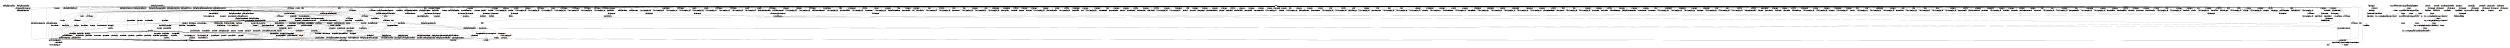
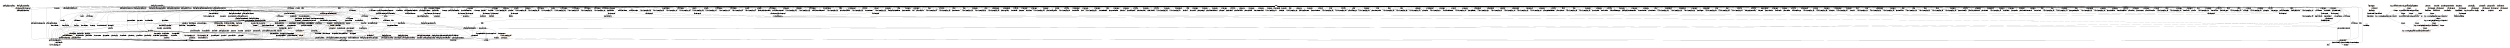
edge "4748b70d:16e0e859382:-7f21" -> "4748b70d:16e0e859382:-7f90": now "NULL" -> "4748b70d:16e0e859382:-7f90"
